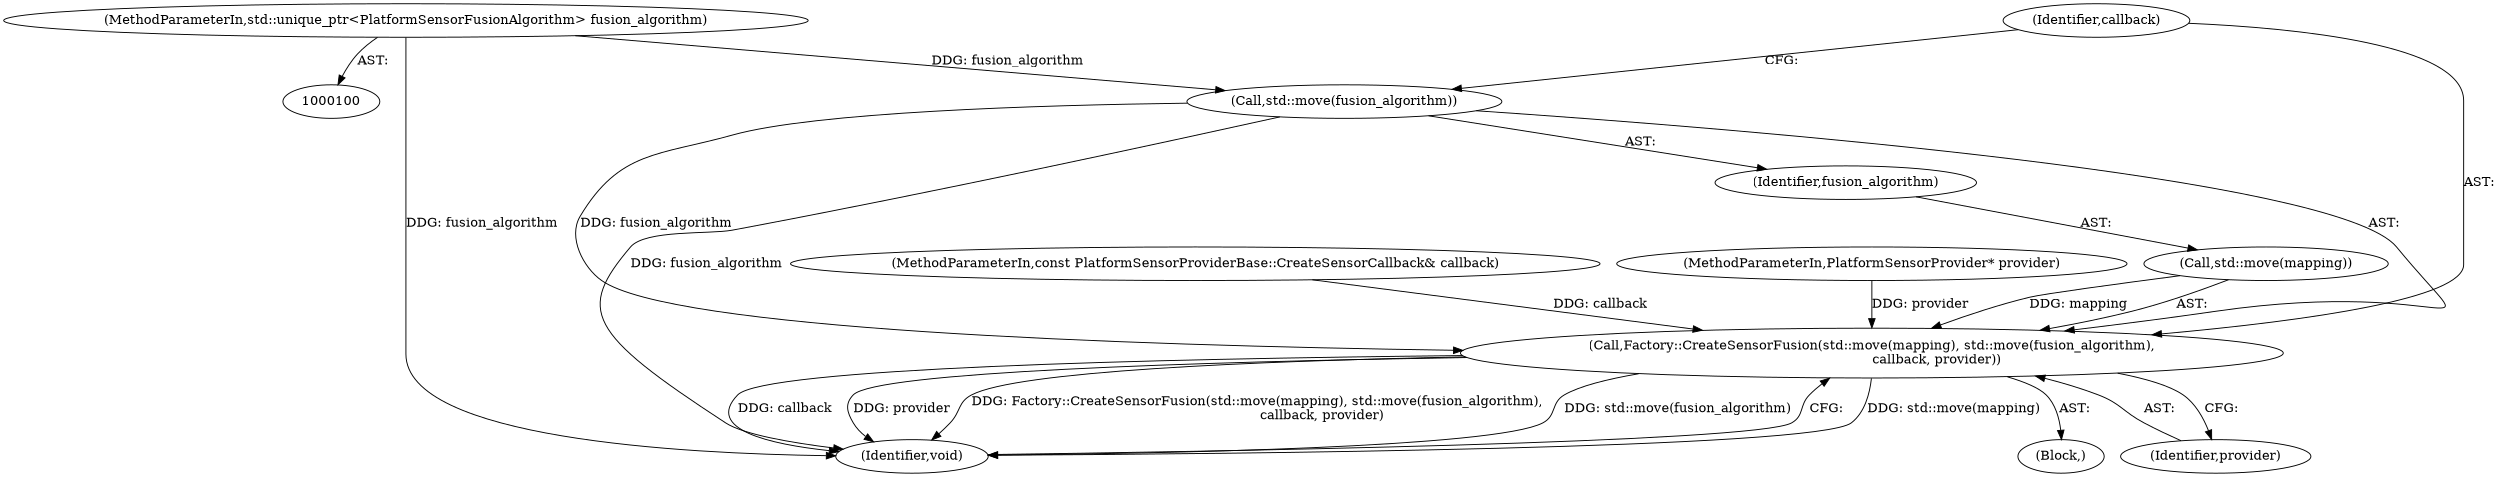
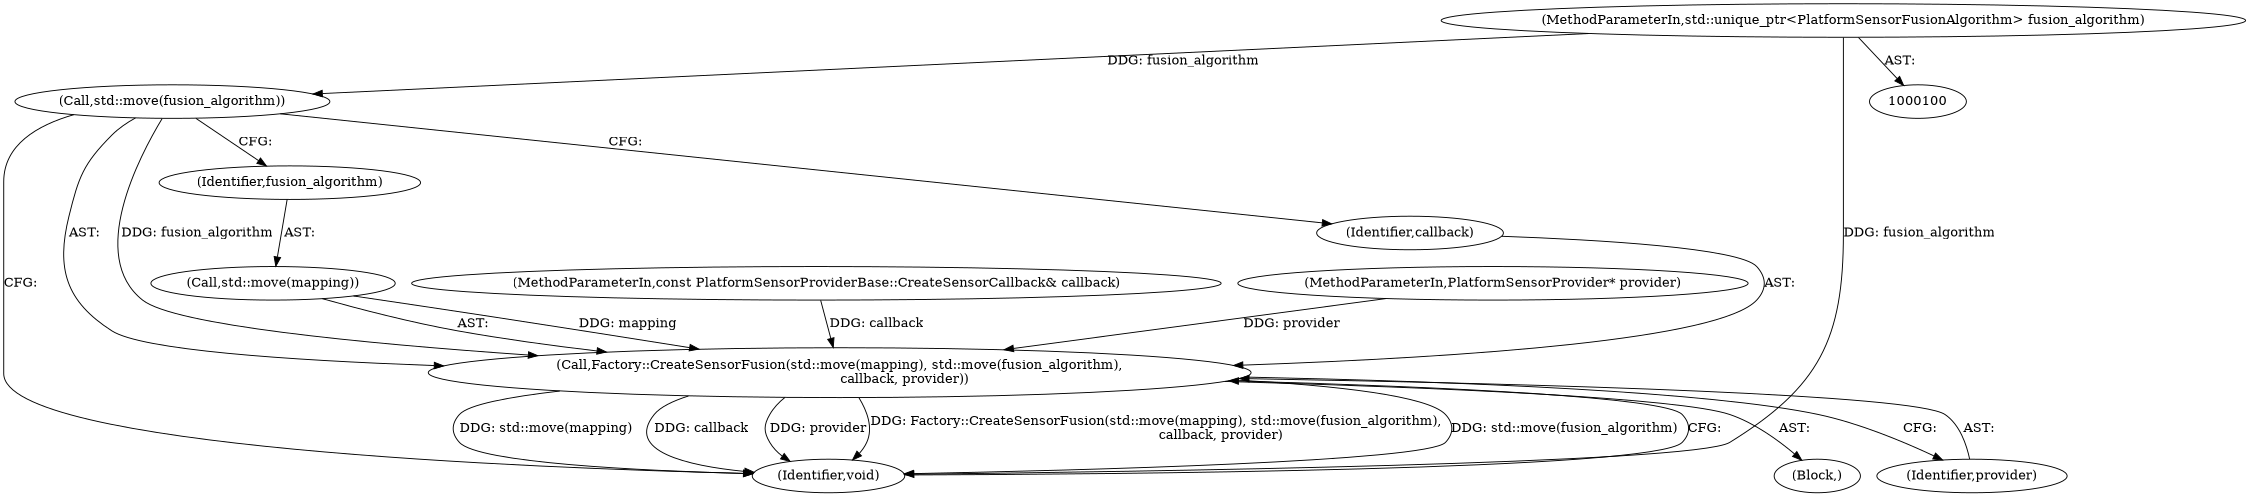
edge "(Identifier,callback)" -> "(Call,std::move(fusion_algorithm))": reversed
edge "(Call,std::move(fusion_algorithm))" -> "(Identifier,fusion_algorithm)": label "AST: " -> "CFG: "
edge "(Call,std::move(fusion_algorithm))" -> "(Identifier,void)": label "DDG: fusion_algorithm" -> "CFG: "
